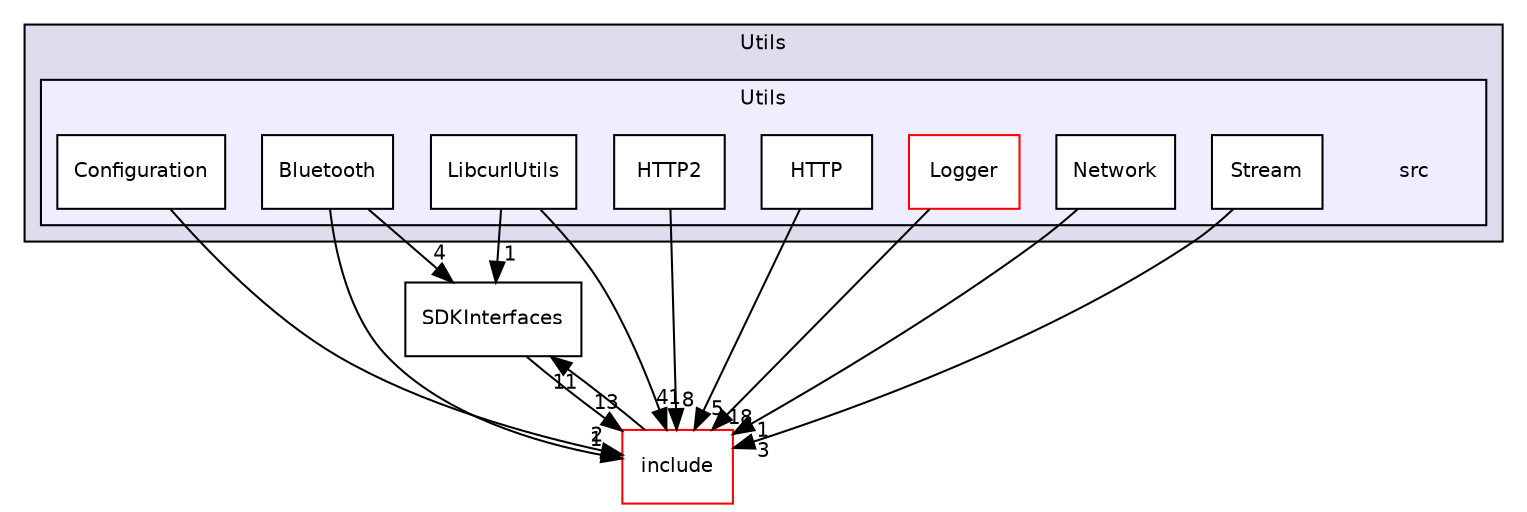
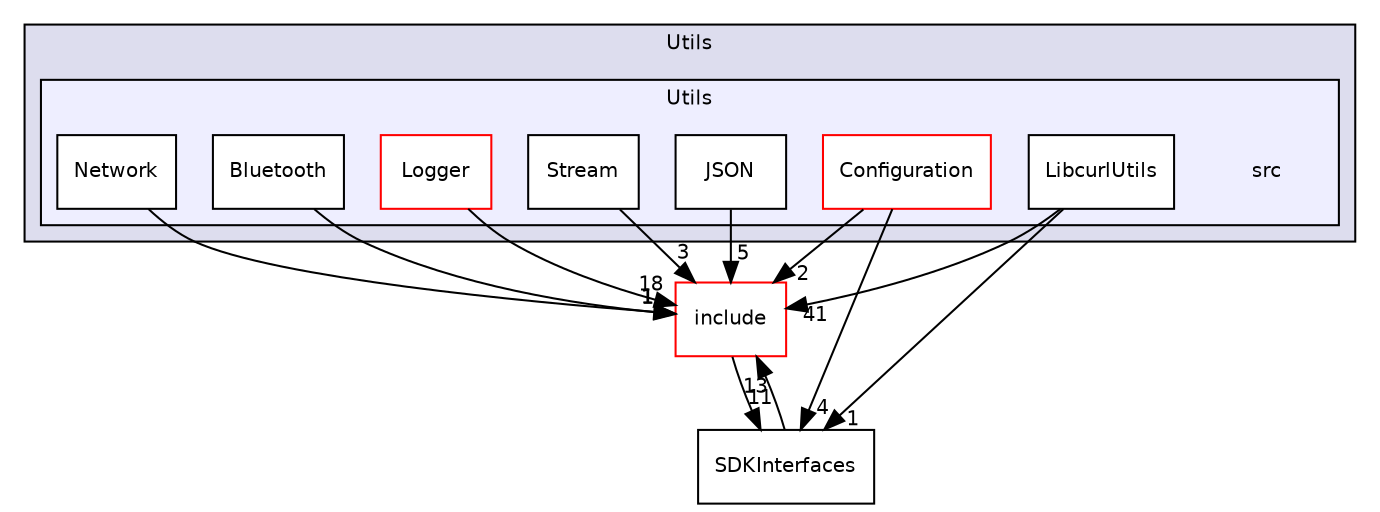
node "Configuration": color black -> red
node "HTTP2": removed
node "HTTP": label "HTTP" -> "JSON"
edge "Bluetooth" -> "SDKInterfaces": now "Configuration" -> "SDKInterfaces"
